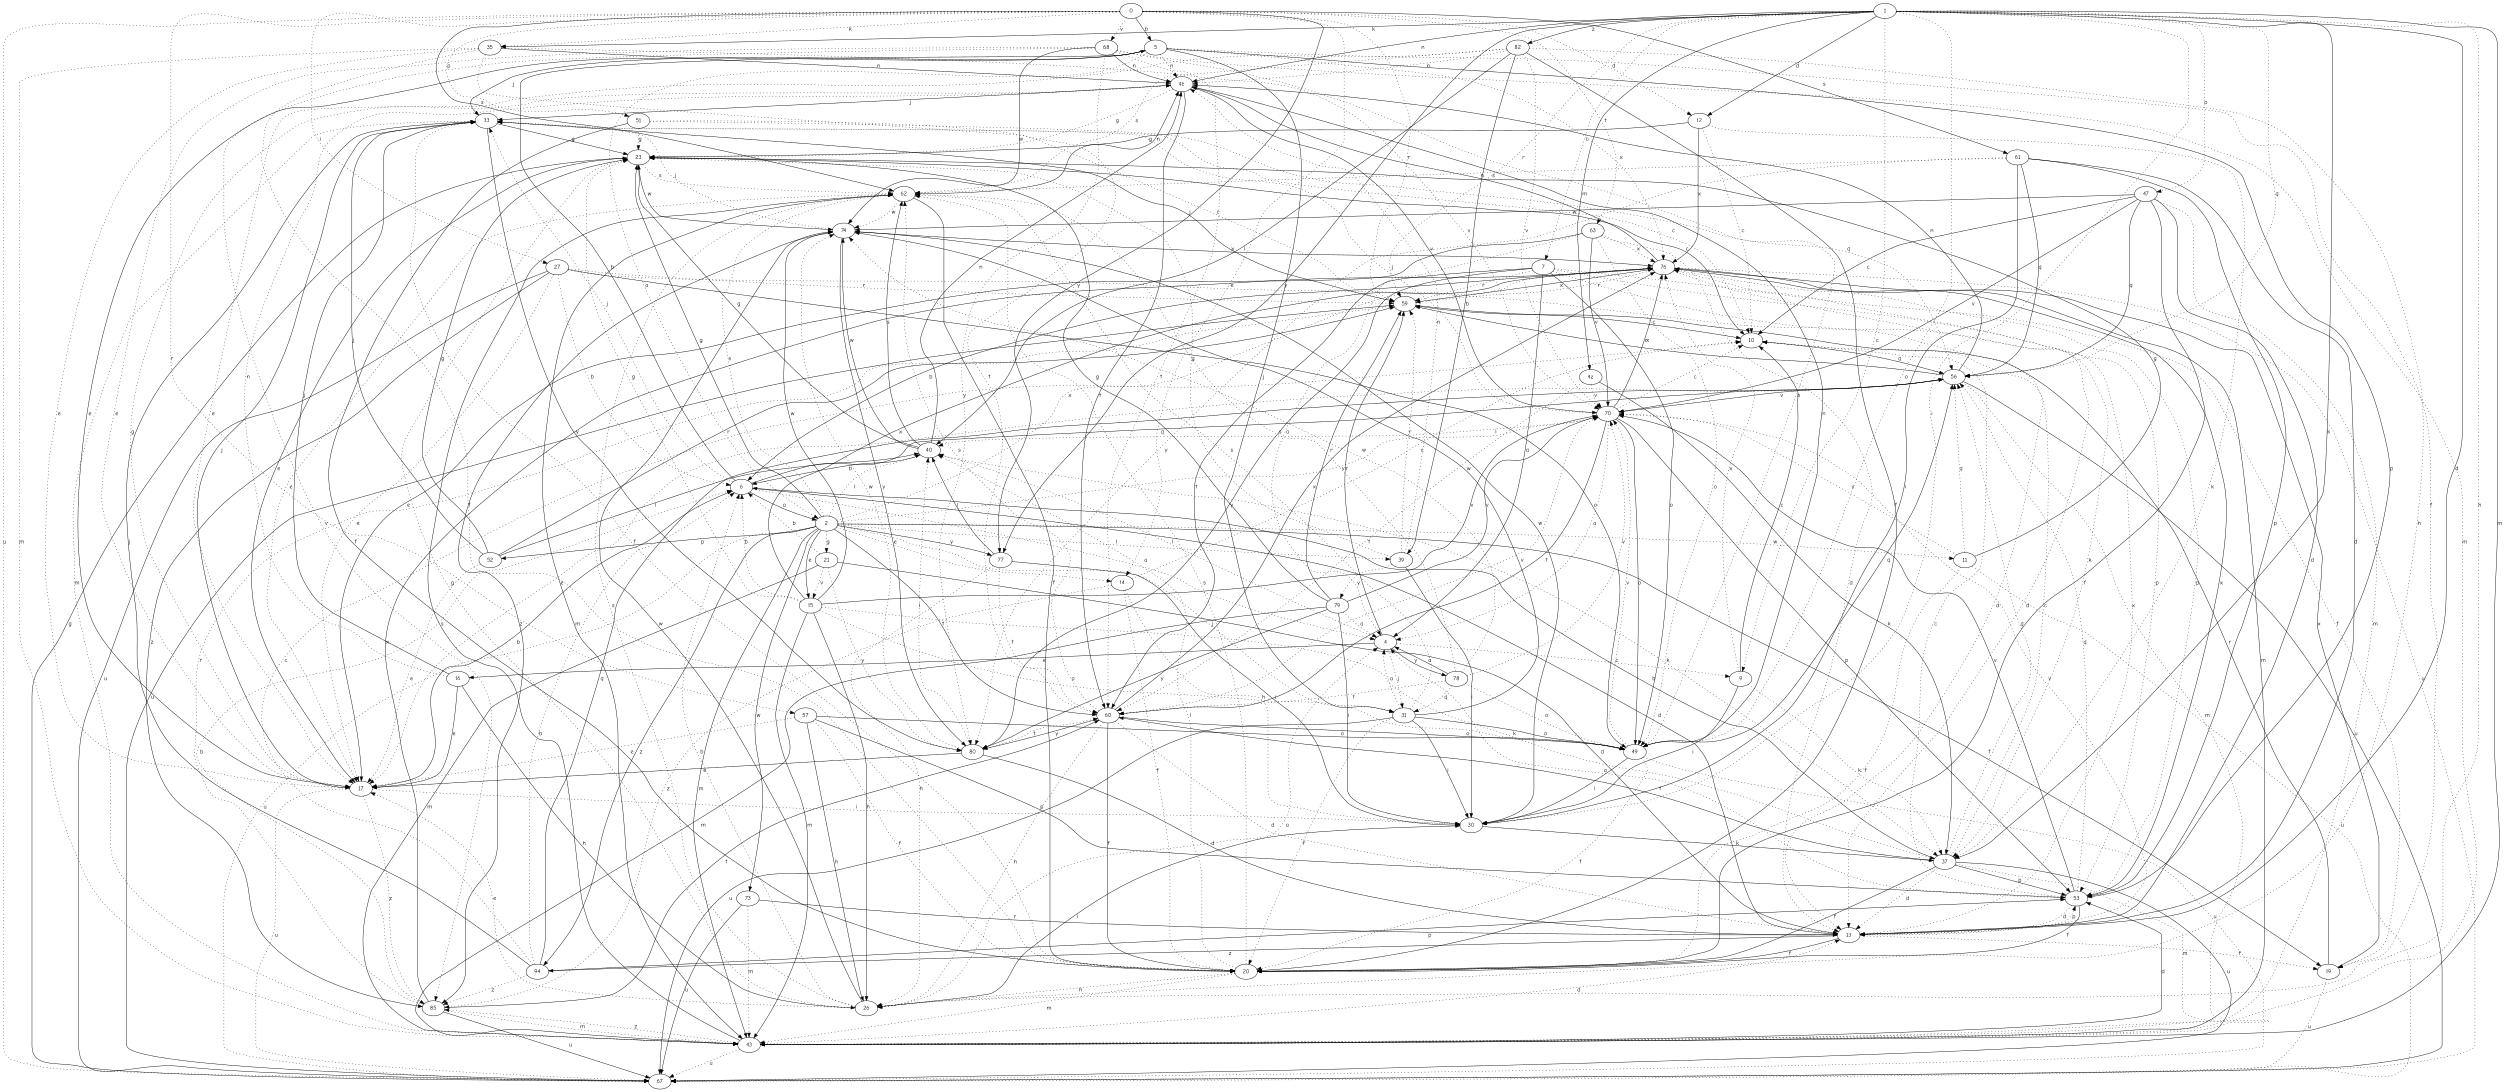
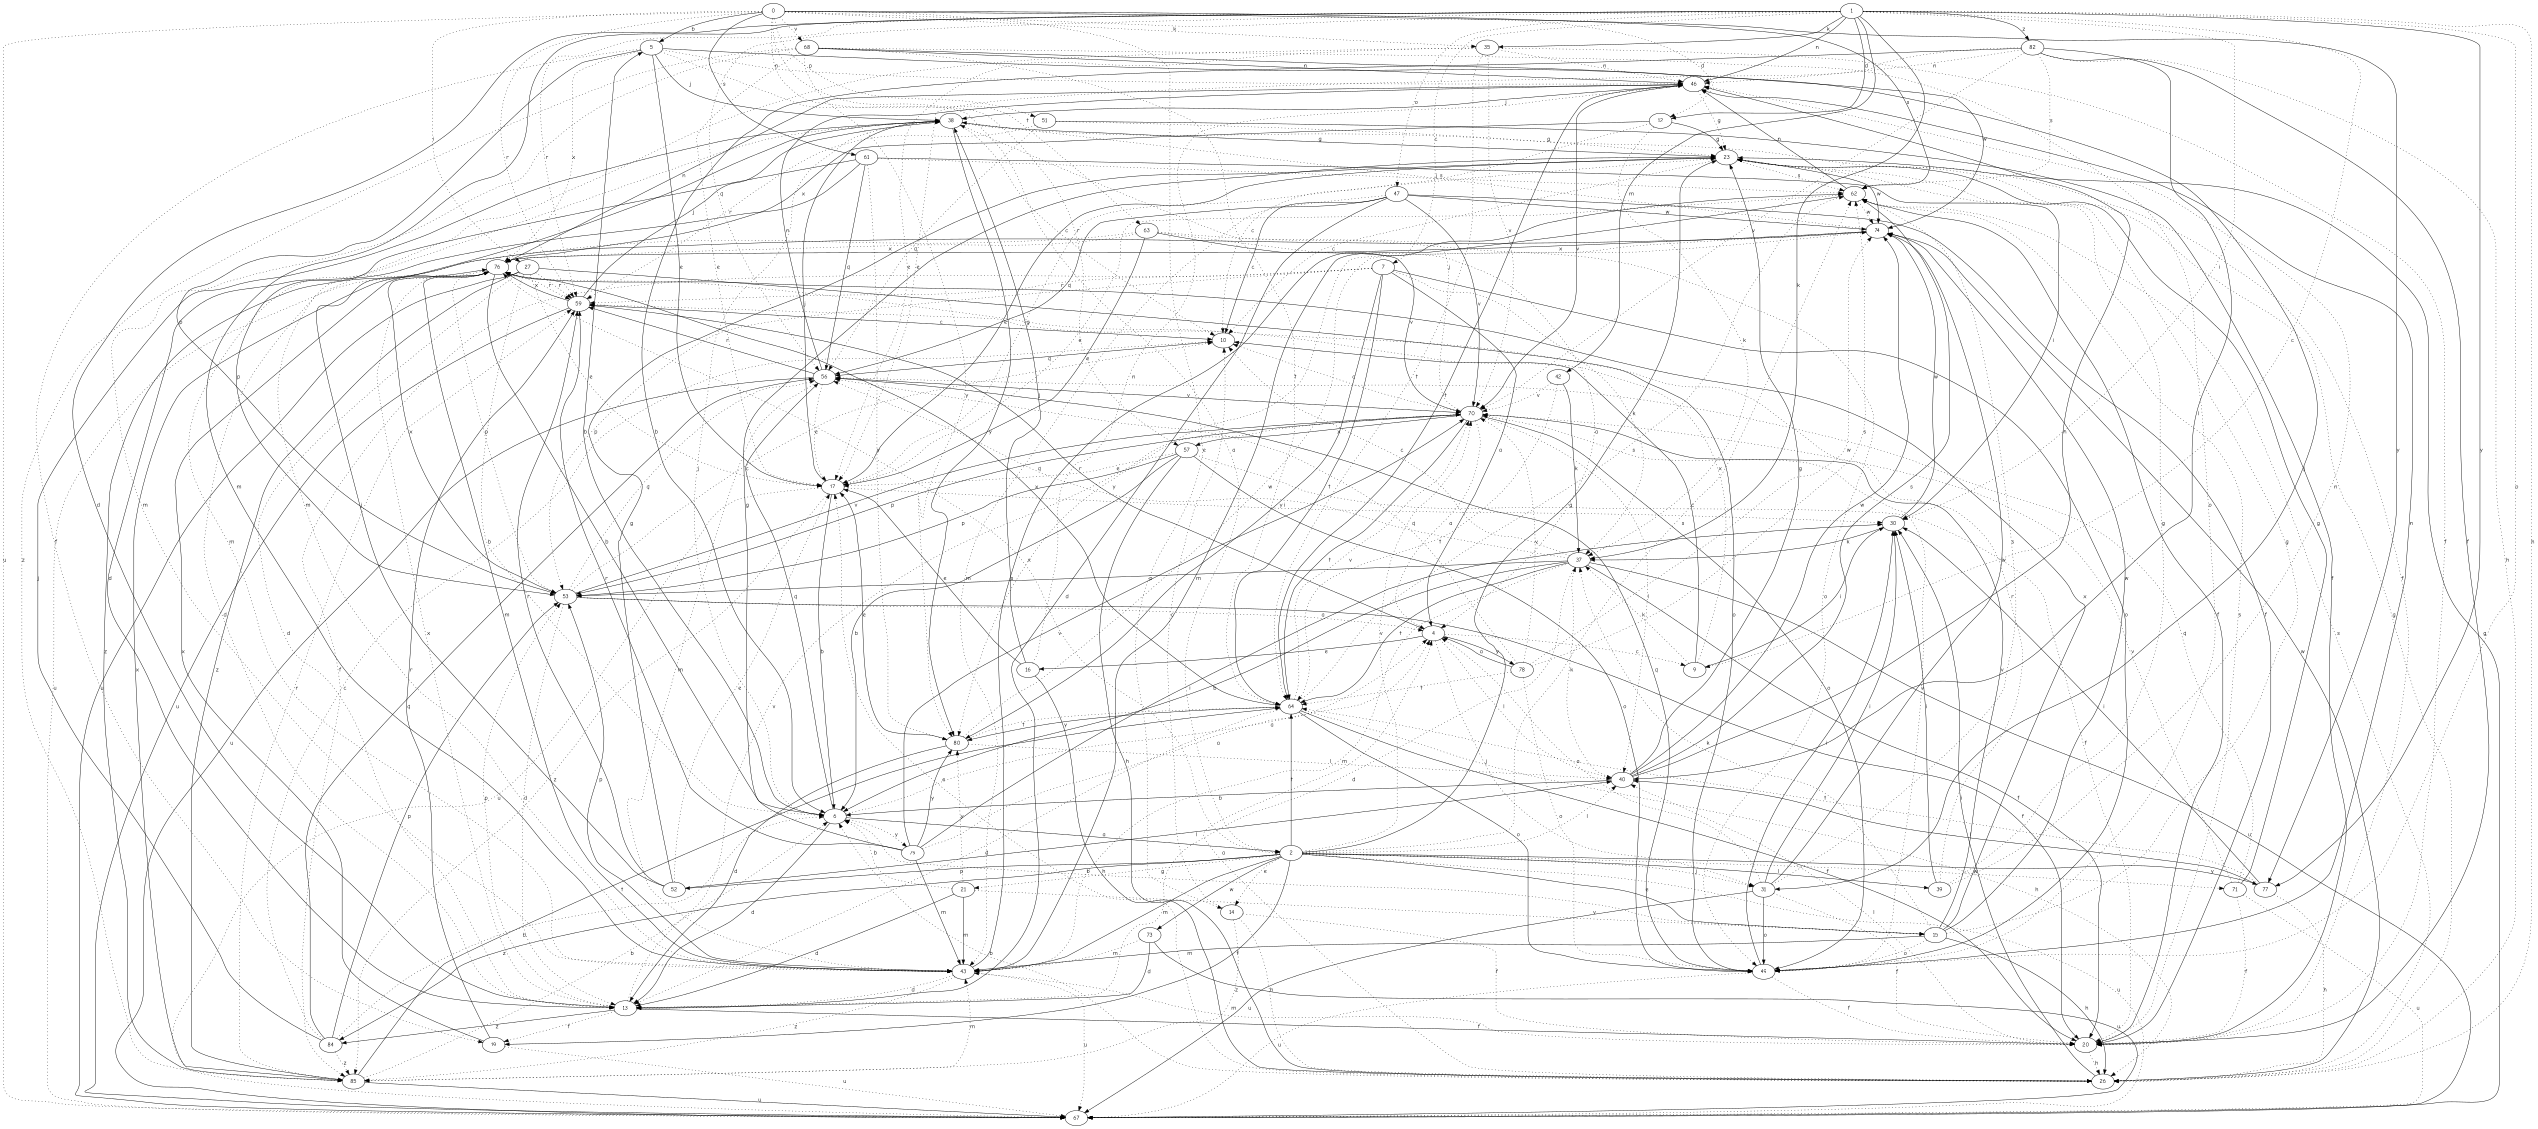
edge "35" -> "46": style solid -> dotted
edge "17" -> "46": now "17" -> "23"
node "33": label "33" -> "38"
edge "23" -> "10": style solid -> dotted
edge "82" -> "39": now "82" -> "6"
edge "70" -> "76": now "70" -> "57"
edge "7" -> "19": now "7" -> "85"
edge "76" -> "13": removed, label "d"
edge "74" -> "80": style solid -> dotted
edge "68" -> "85": label "v" -> "z"
edge "2" -> "39": style dotted -> solid
node "11": label "11" -> "71"
edge "39" -> "79": now "6" -> "79"
edge "57" -> "6": added, label "b"
edge "78" -> "31": now "78" -> "56"
node "60": label "60" -> "64"
edge "14" -> "30": now "14" -> "26"
edge "73" -> "13": label "r" -> "d"
node "94": label "94" -> "84"
edge "43" -> "53": label "d" -> "p"
